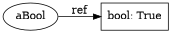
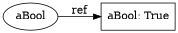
node "bool: True": label "bool: True" -> "aBool: True"
